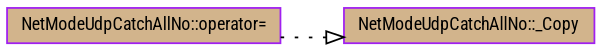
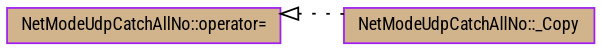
edge "NetModeUdpCatchAllNo::operator=" -> "NetModeUdpCatchAllNo::_Copy": reversed
